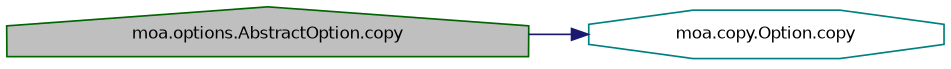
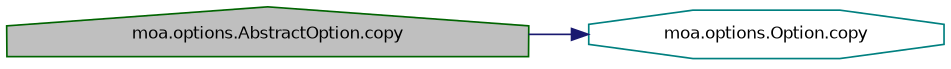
node "moa.copy.Option.copy": label "moa.copy.Option.copy" -> "moa.options.Option.copy"
